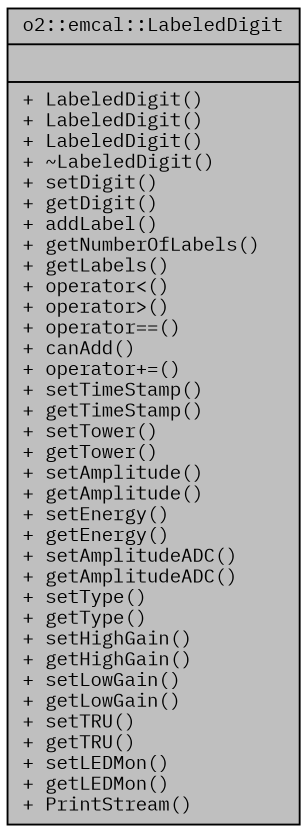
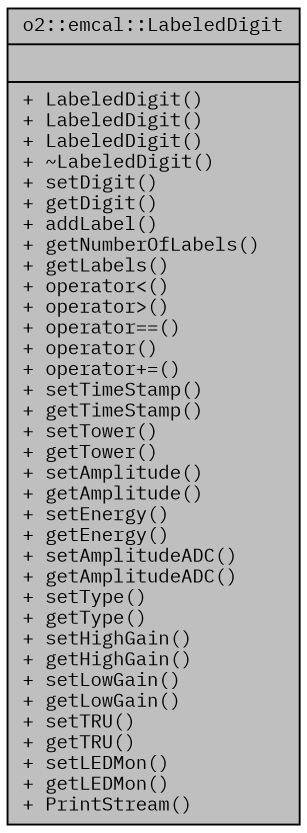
node "o2::emcal::LabeledDigit": text "+ canAdd()" -> "+ operator()"
